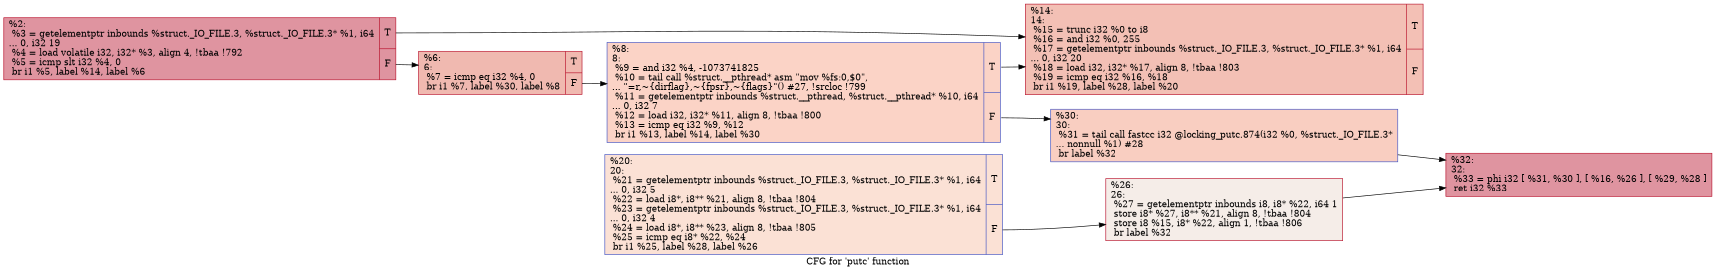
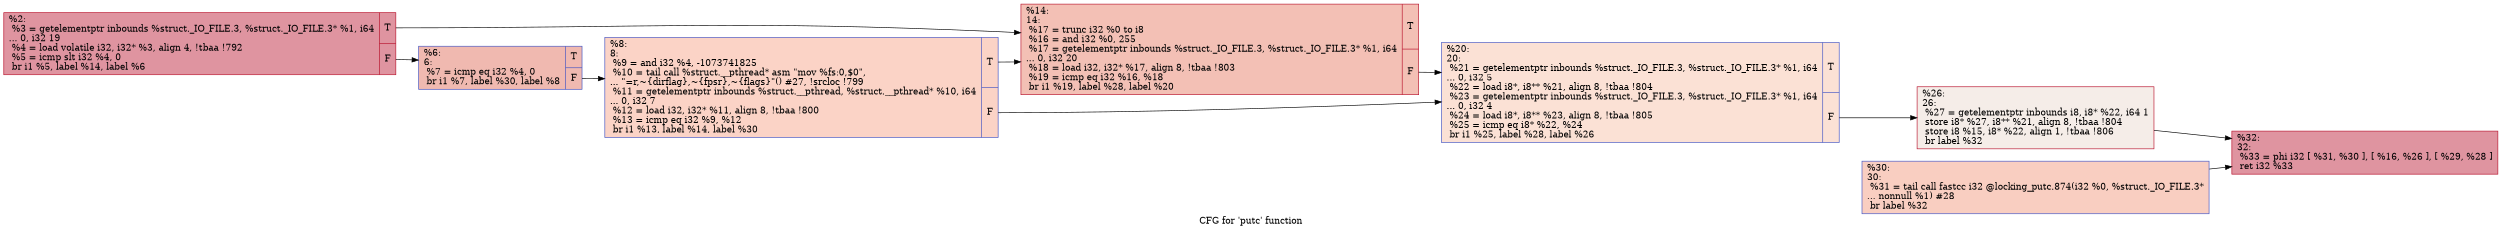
node "%14:": text "%15 = trunc i32 %0 to i8" -> "%17 = trunc i32 %0 to i8"
edge "%14:" -> "%20:": added
node "%6:": color #b70d28ff -> #3d50c3ff
edge "%8:" -> "%30:": now "%8:" -> "%20:"
